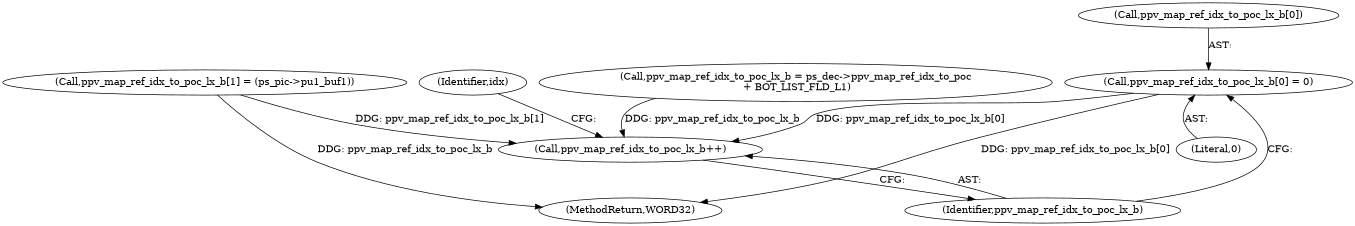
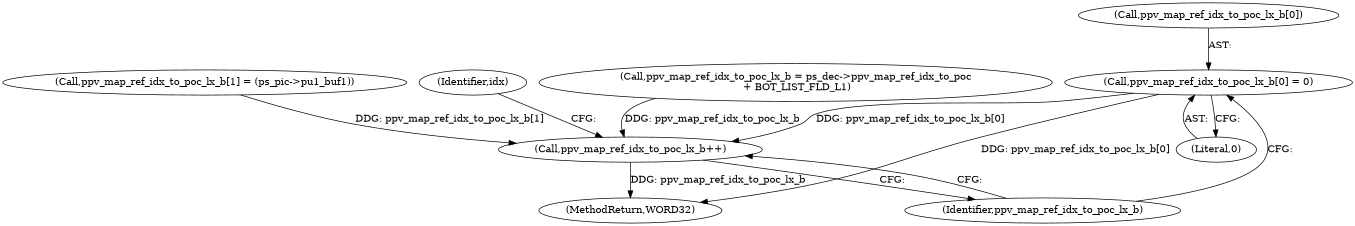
edge "(Call,ppv_map_ref_idx_to_poc_lx_b[0] = 0)" -> "(Literal,0)": added, label "CFG:"
edge "(Call,ppv_map_ref_idx_to_poc_lx_b[1] = (ps_pic->pu1_buf1))" -> "(MethodReturn,WORD32)": now "(Call,ppv_map_ref_idx_to_poc_lx_b++)" -> "(MethodReturn,WORD32)"
edge "(Identifier,ppv_map_ref_idx_to_poc_lx_b)" -> "(Call,ppv_map_ref_idx_to_poc_lx_b++)": label "AST: " -> "CFG: "
